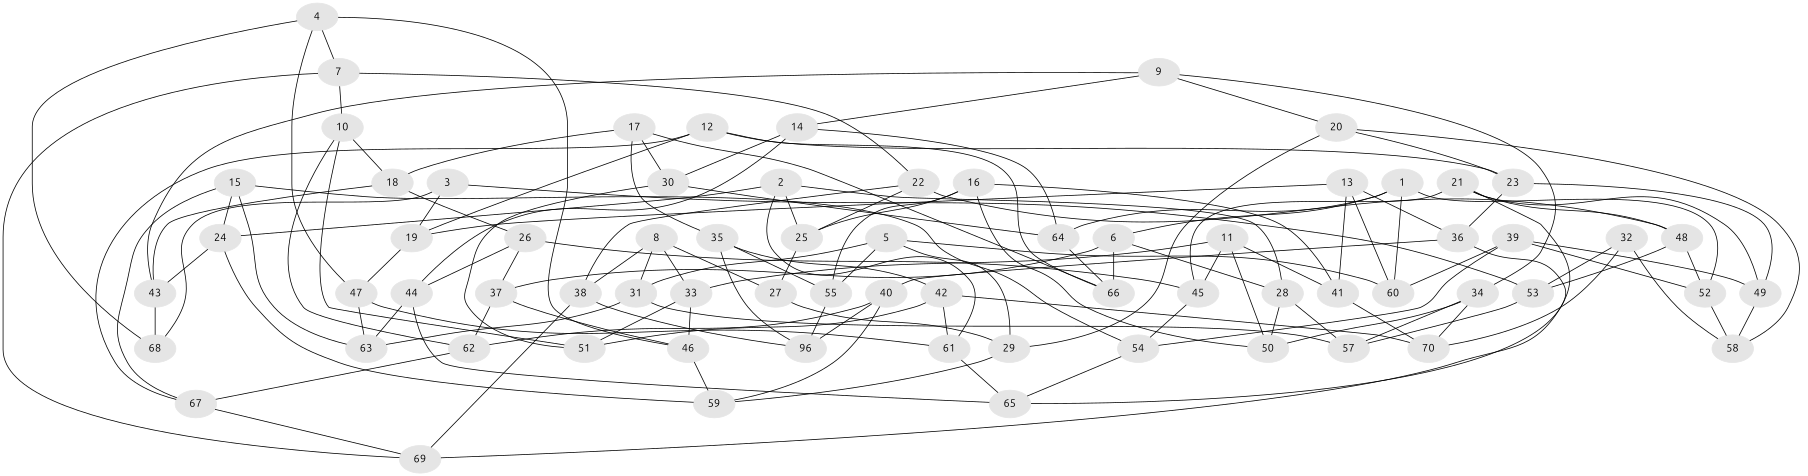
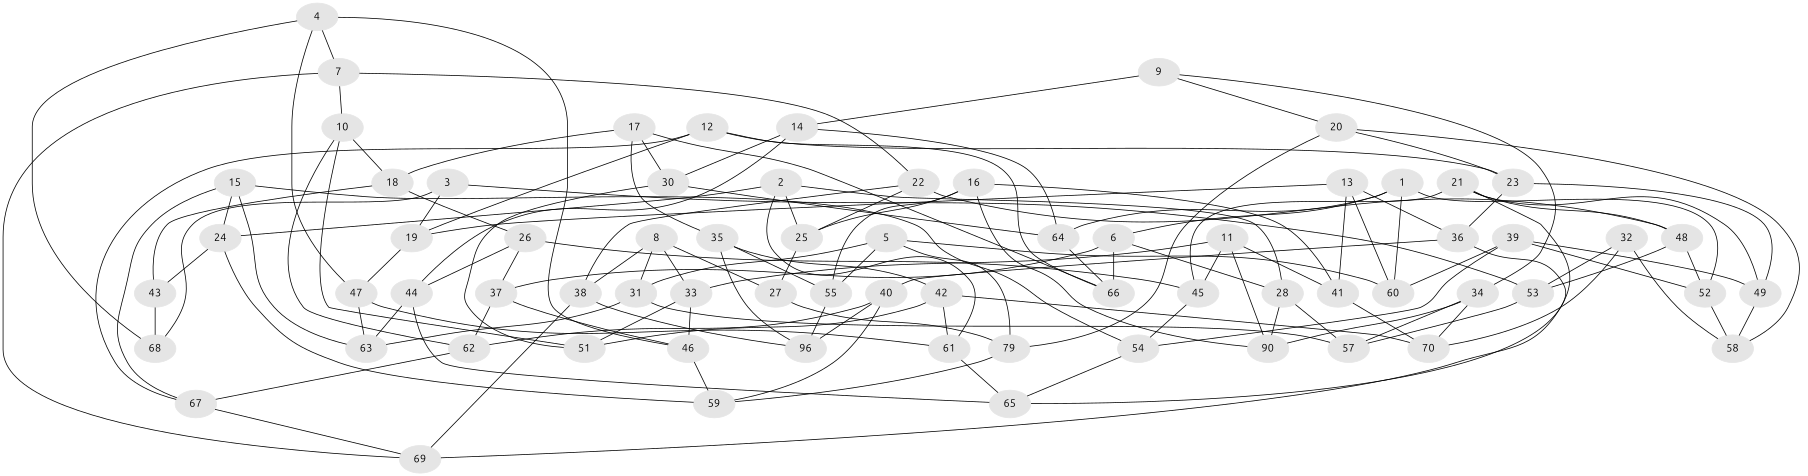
edge "9" -- "43": removed
node "29": label "29" -> "79"
node "50": label "50" -> "90"
